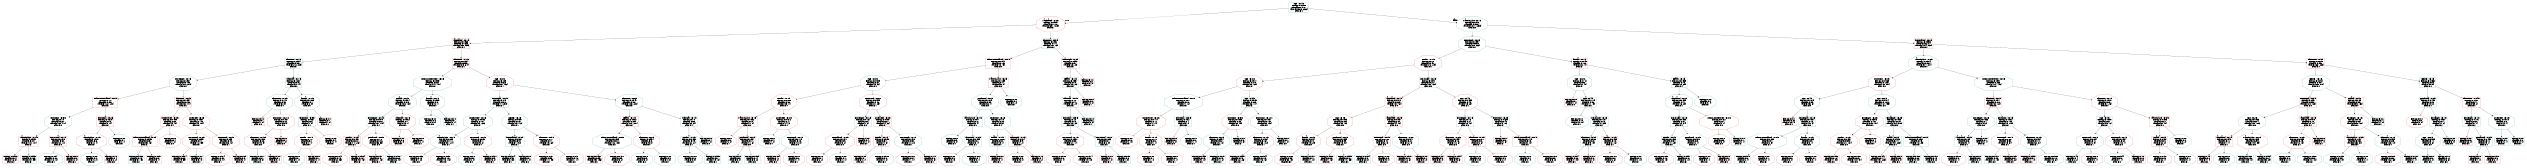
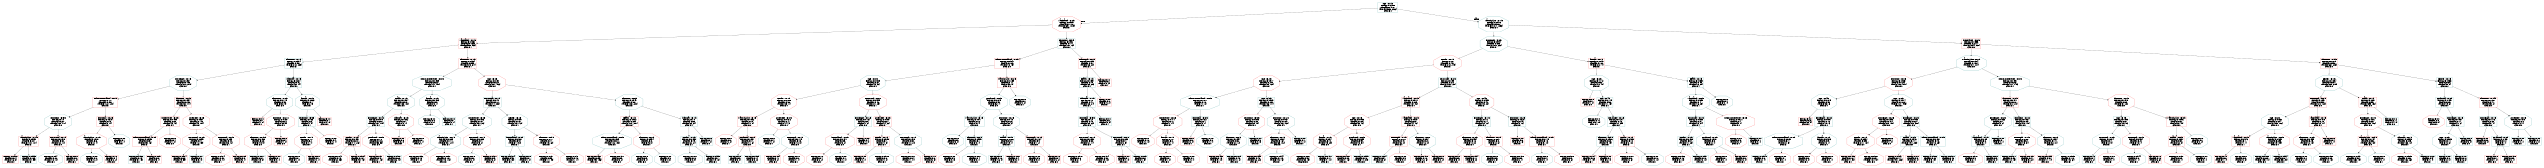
node "entropy = 0.0 samples = 16 value = [16, 0] class = 0": added
